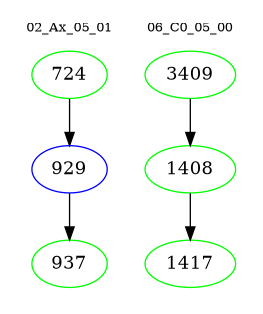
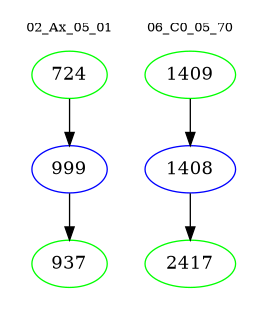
cluster "06_C0_05_00": label "06_C0_05_00" -> "06_C0_05_70"
node "3409": label "3409" -> "1409"
node "929": label "929" -> "999"
node "1408": color green -> blue
node "1417": label "1417" -> "2417"
